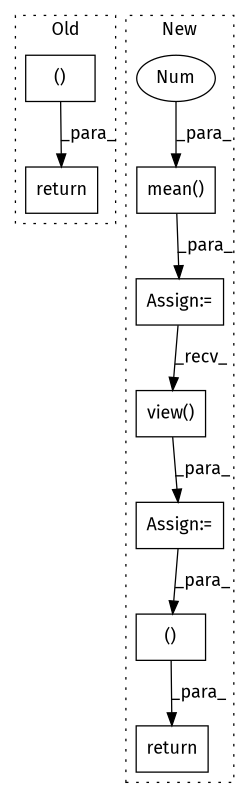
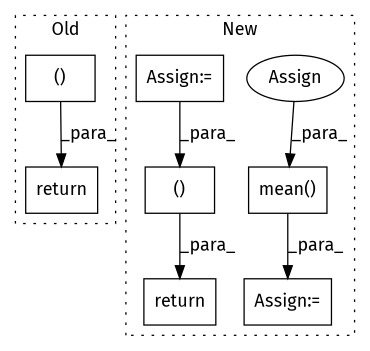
node "Num": label "Num" -> "Assign"
node "view()": removed
